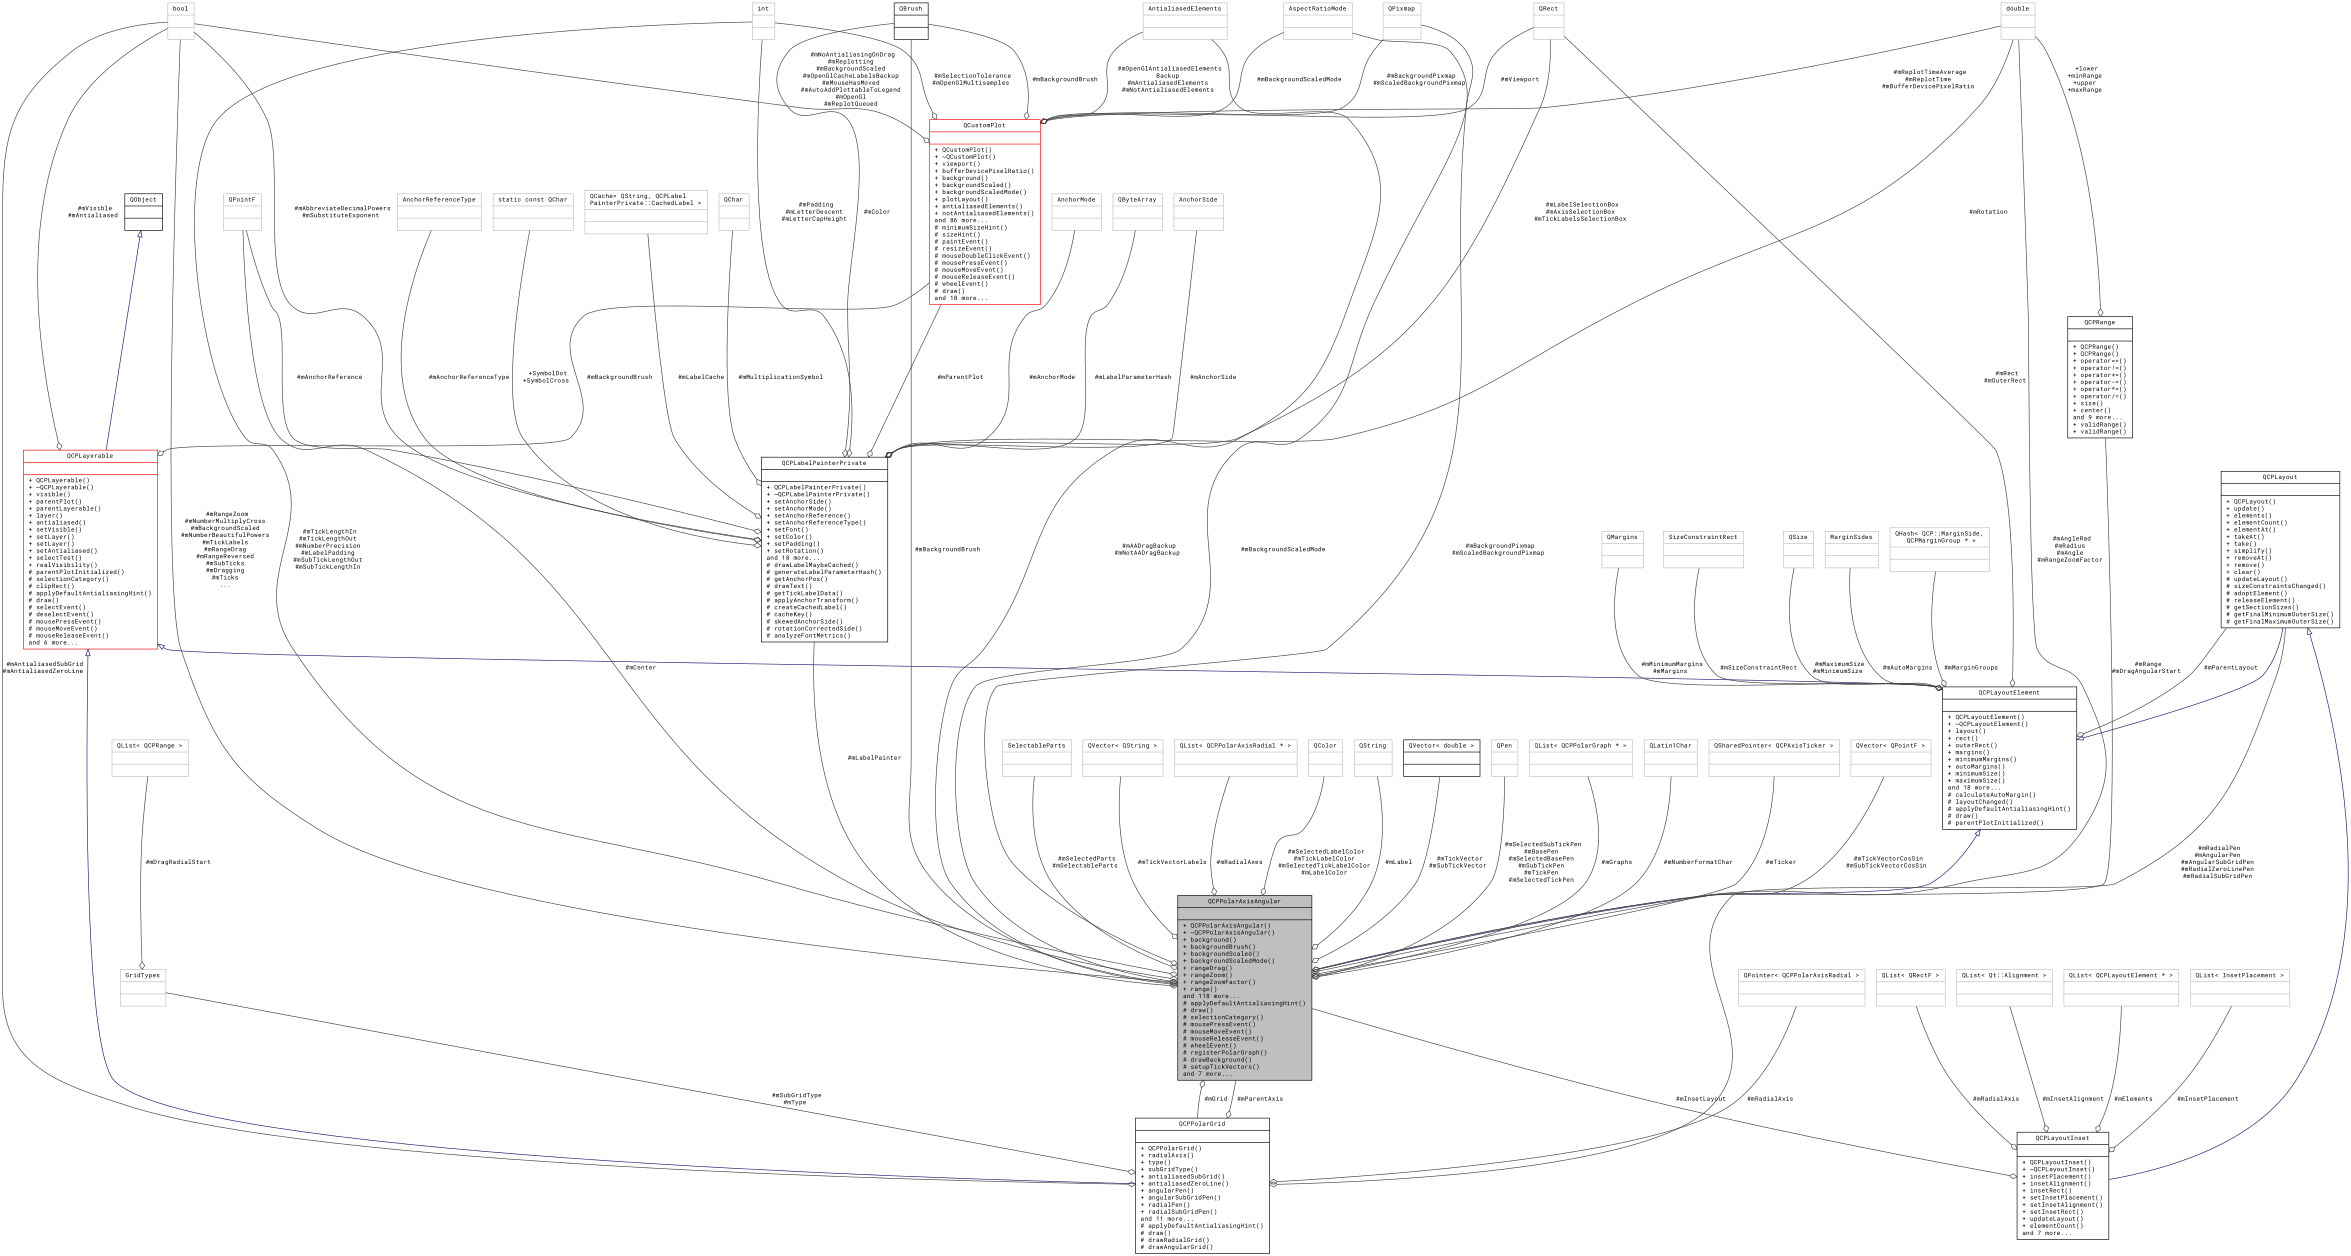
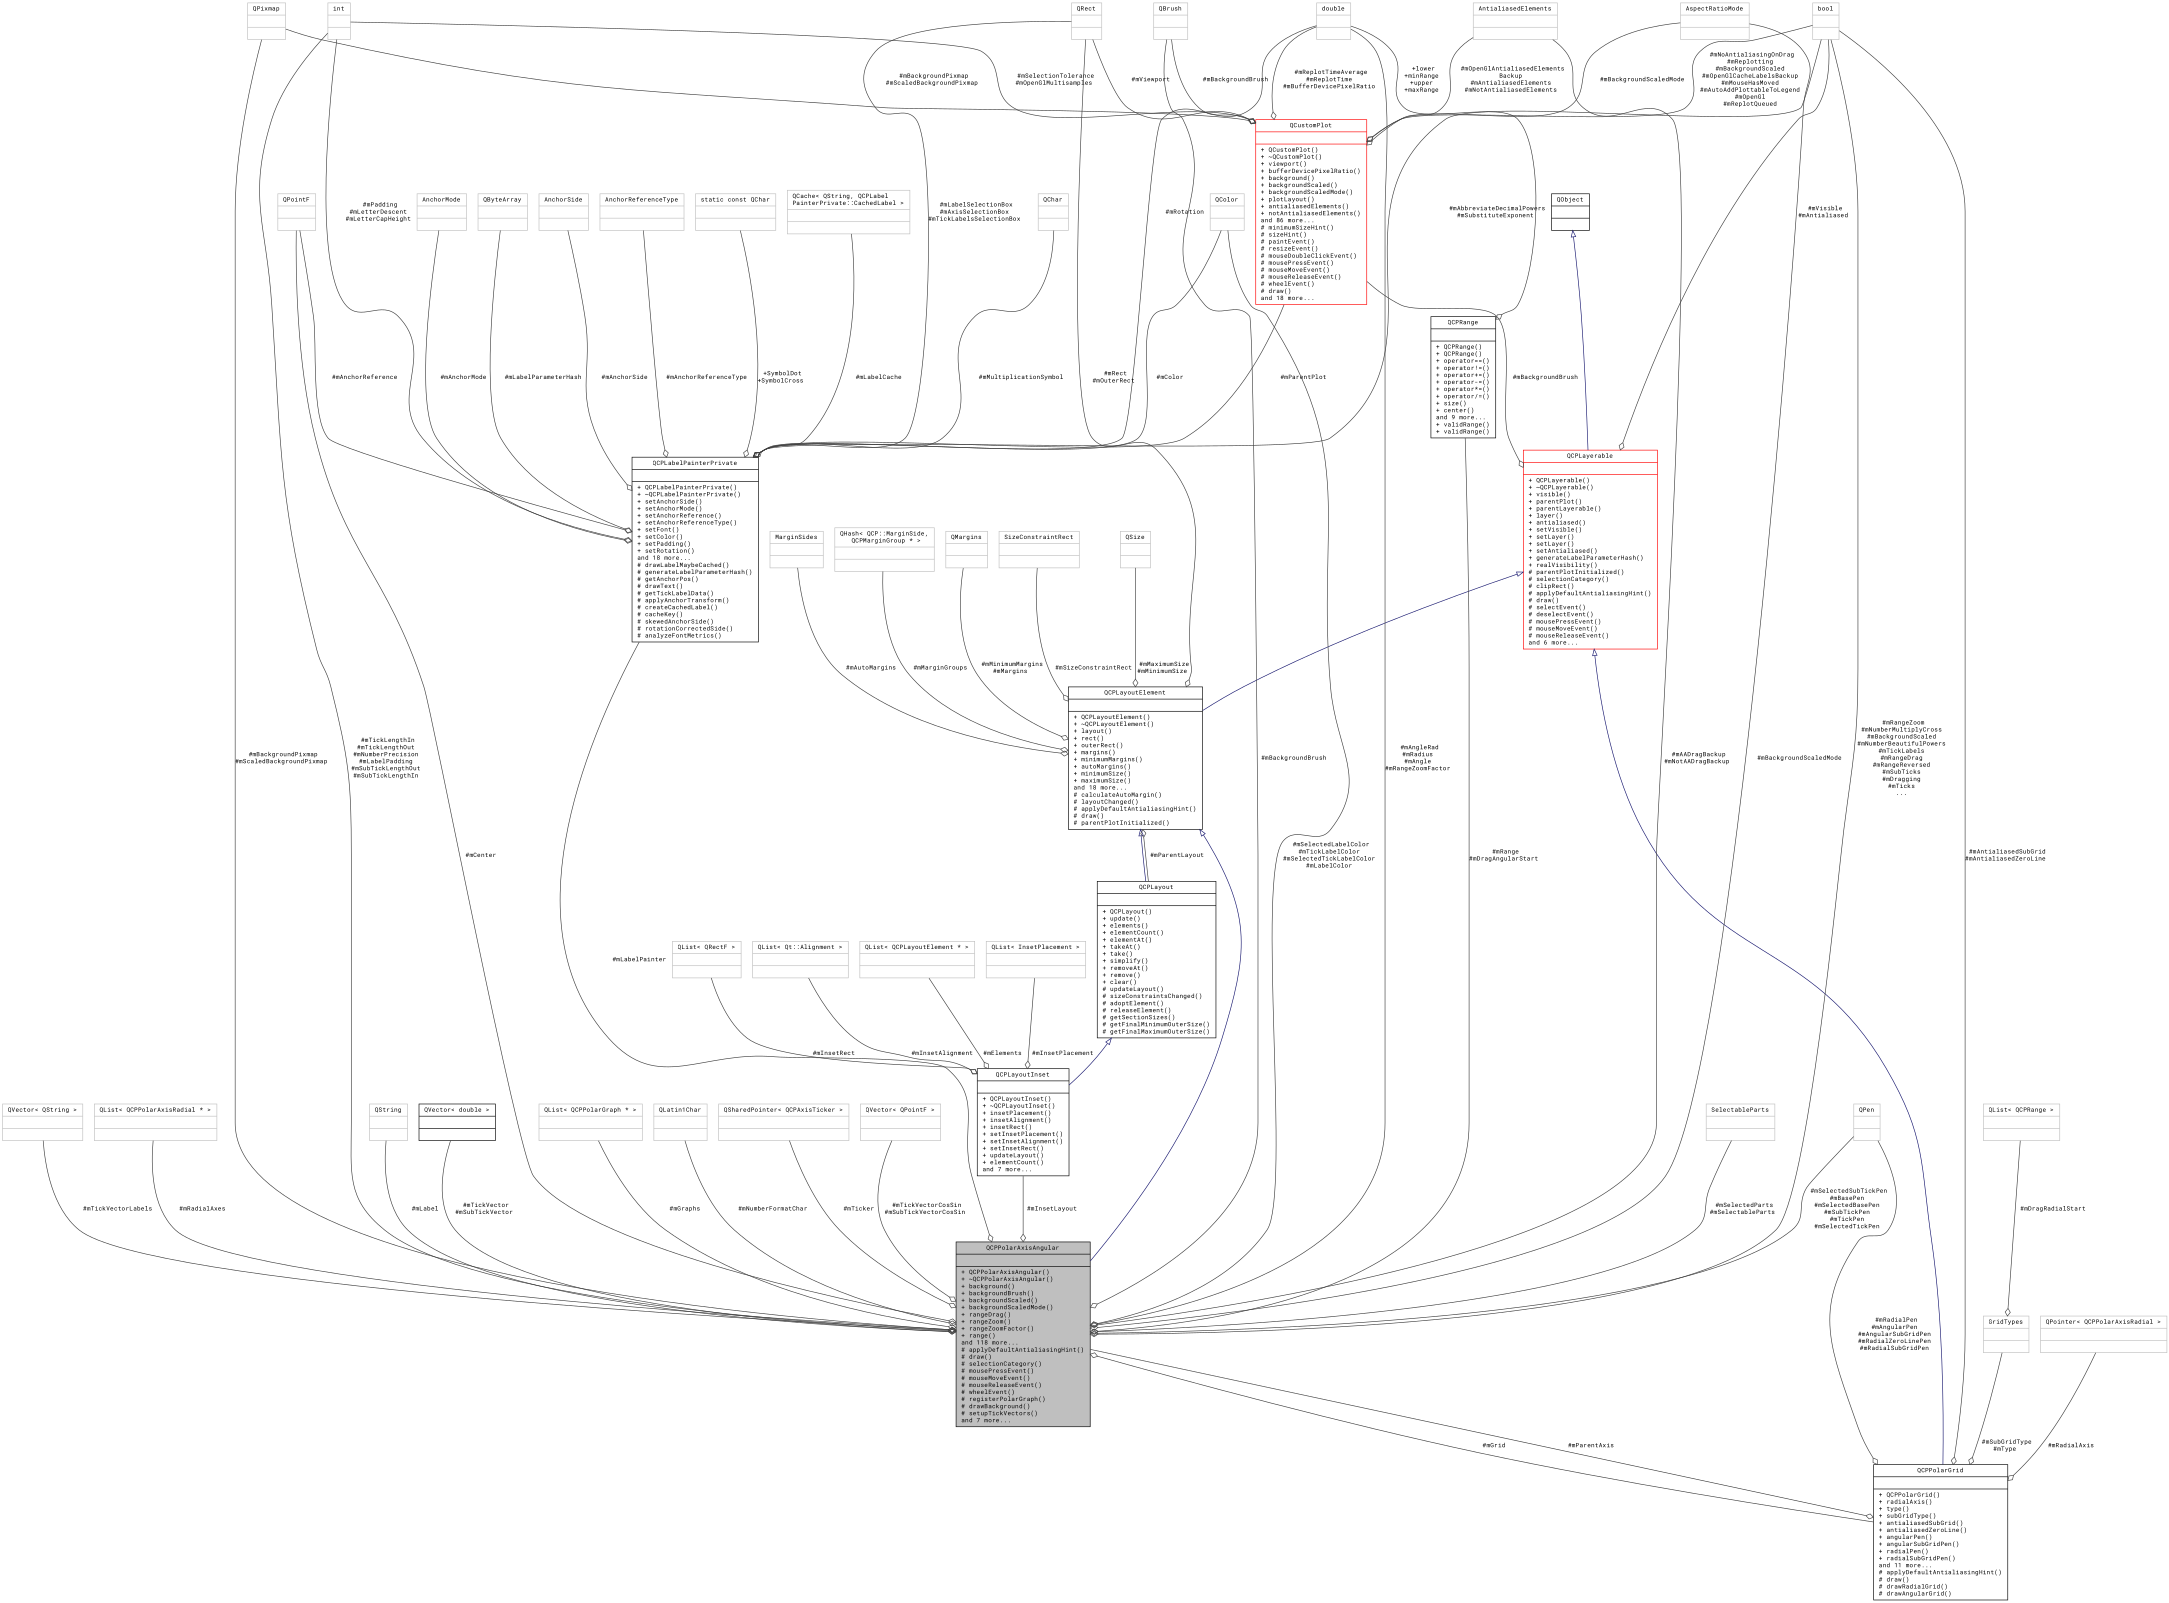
node "QBrush": color black -> grey75
edge "QBrush" -> "QCPLabelPainterPrivate": now "QColor" -> "QCPLabelPainterPrivate"
node "QCPLayerable": text "+ selectTest()" -> "+ generateLabelParameterHash()"
edge "QCPLayout" -> "QCPPolarGrid": now "QPen" -> "QCPPolarGrid"
edge "QList< QRectF >" -> "QCPLayoutInset": label " #mRadialAxis" -> " #mInsetRect"
edge "QCPPolarAxisAngular" -> "QCPLayoutInset": reversed
